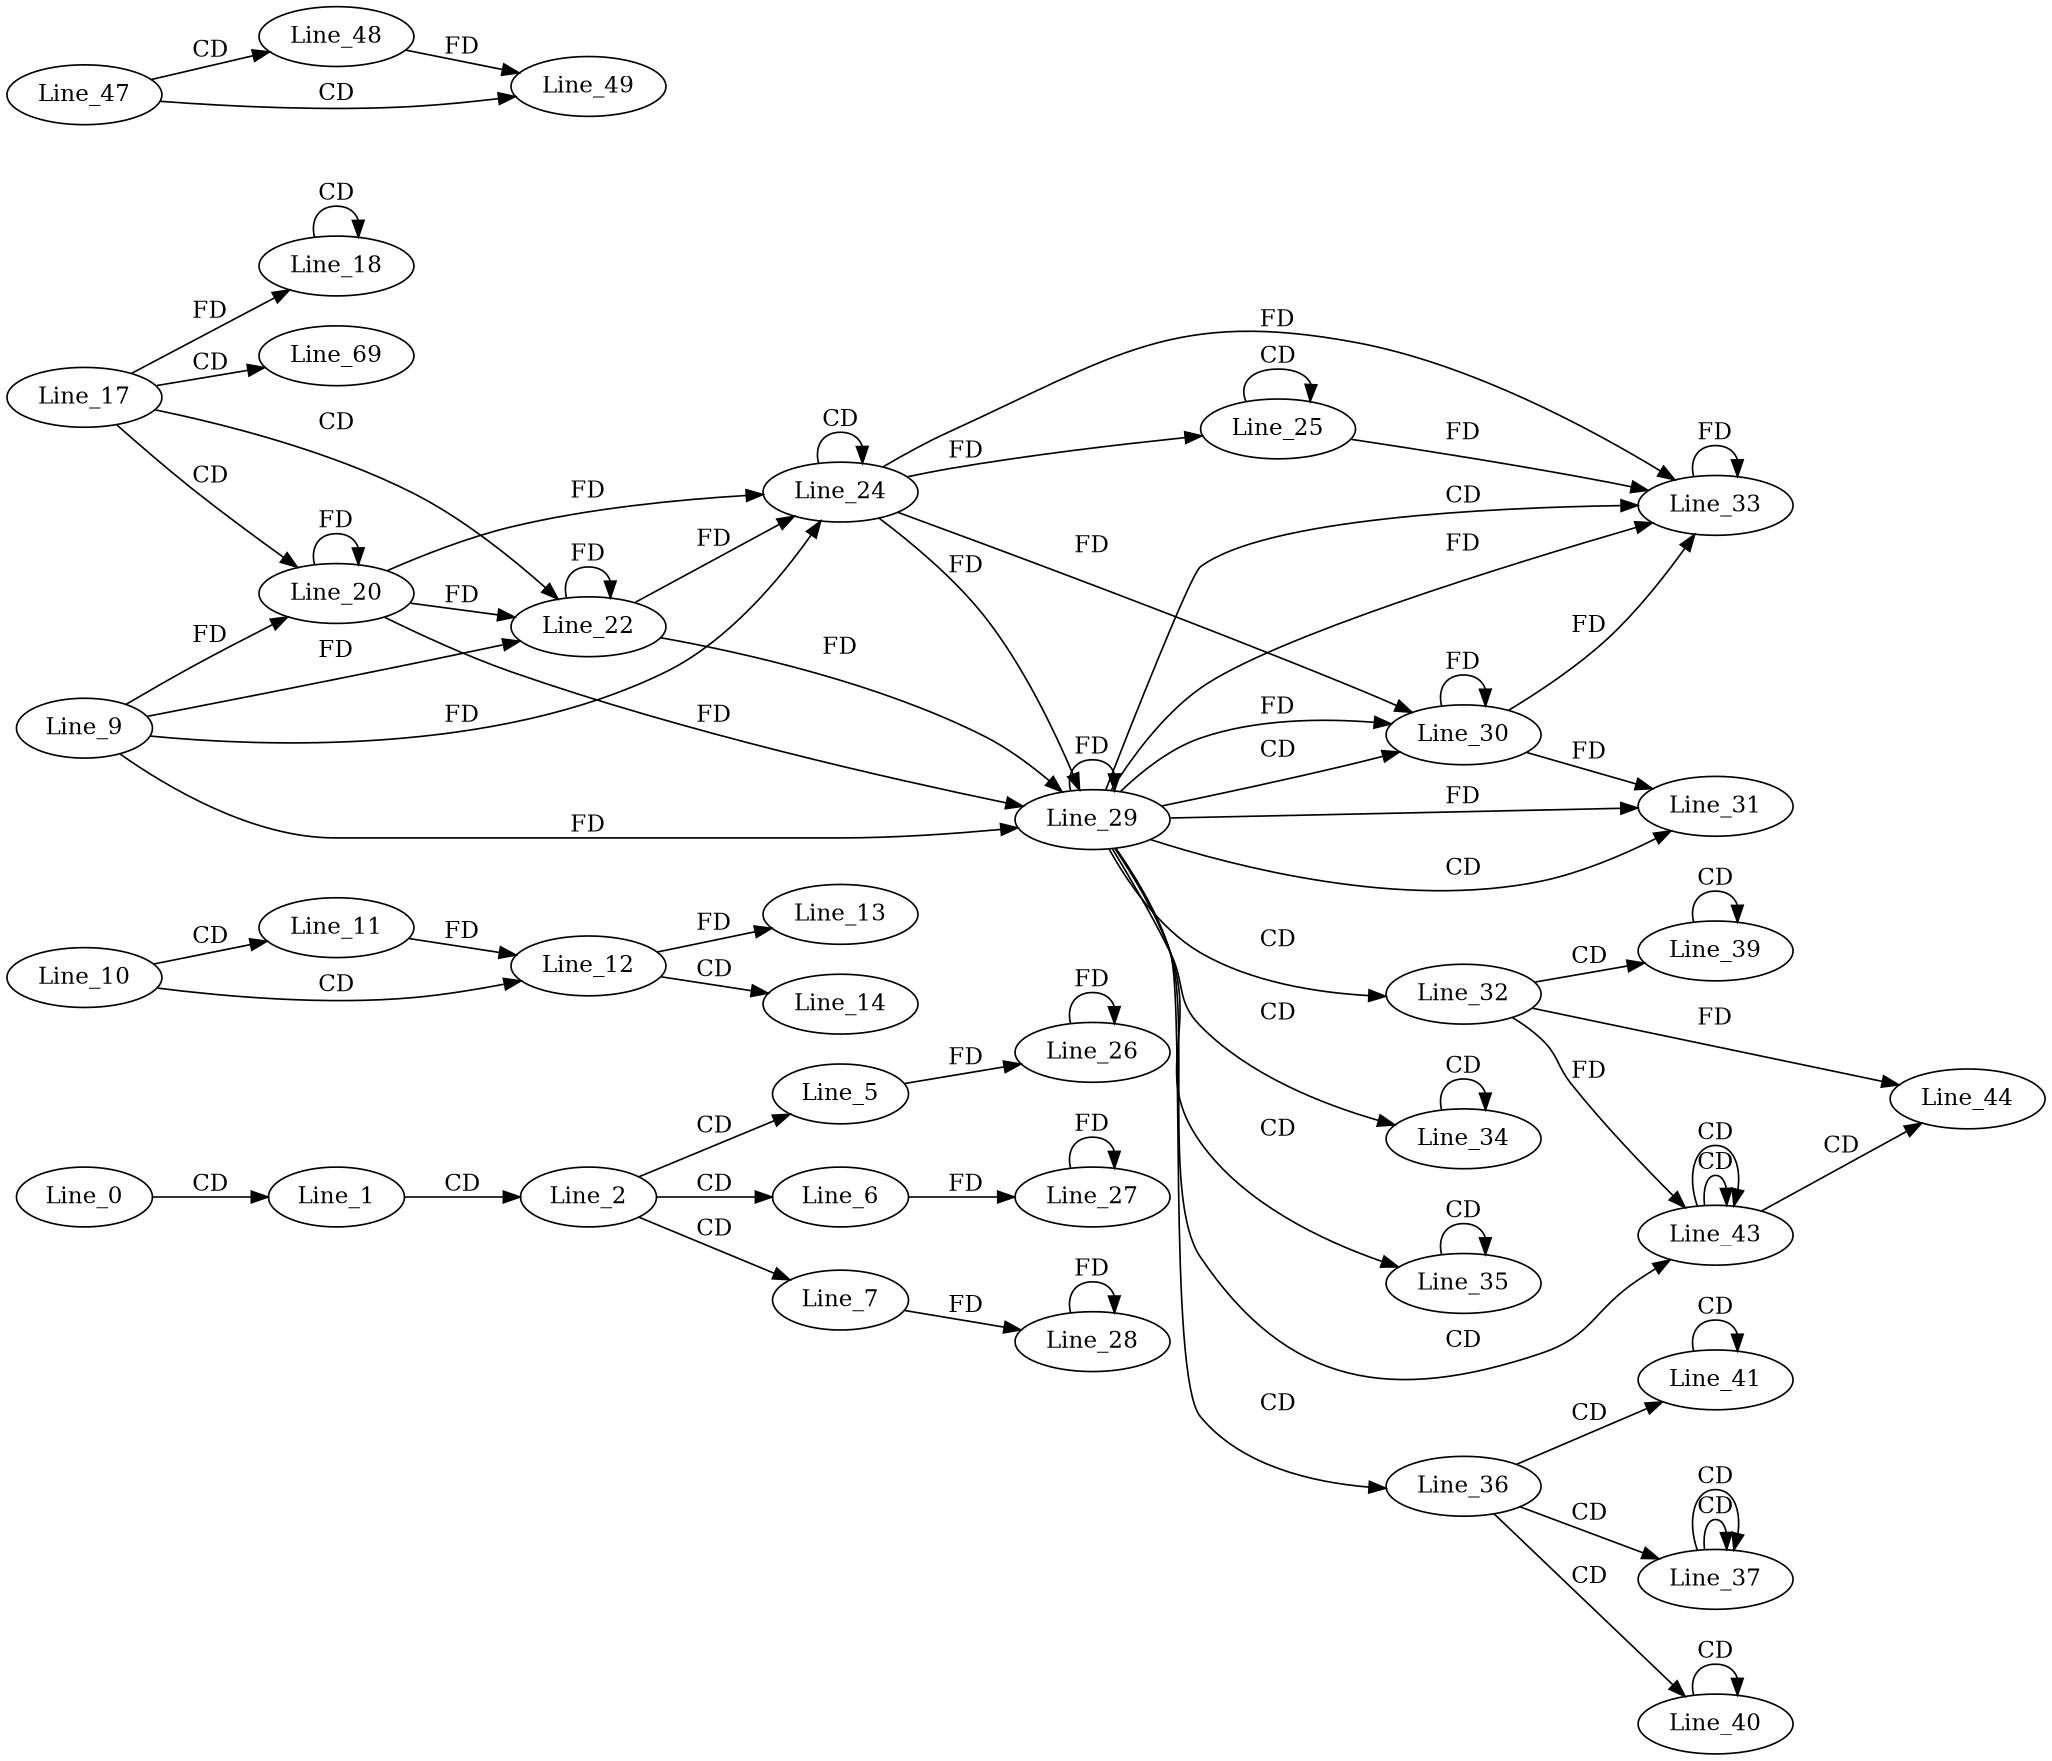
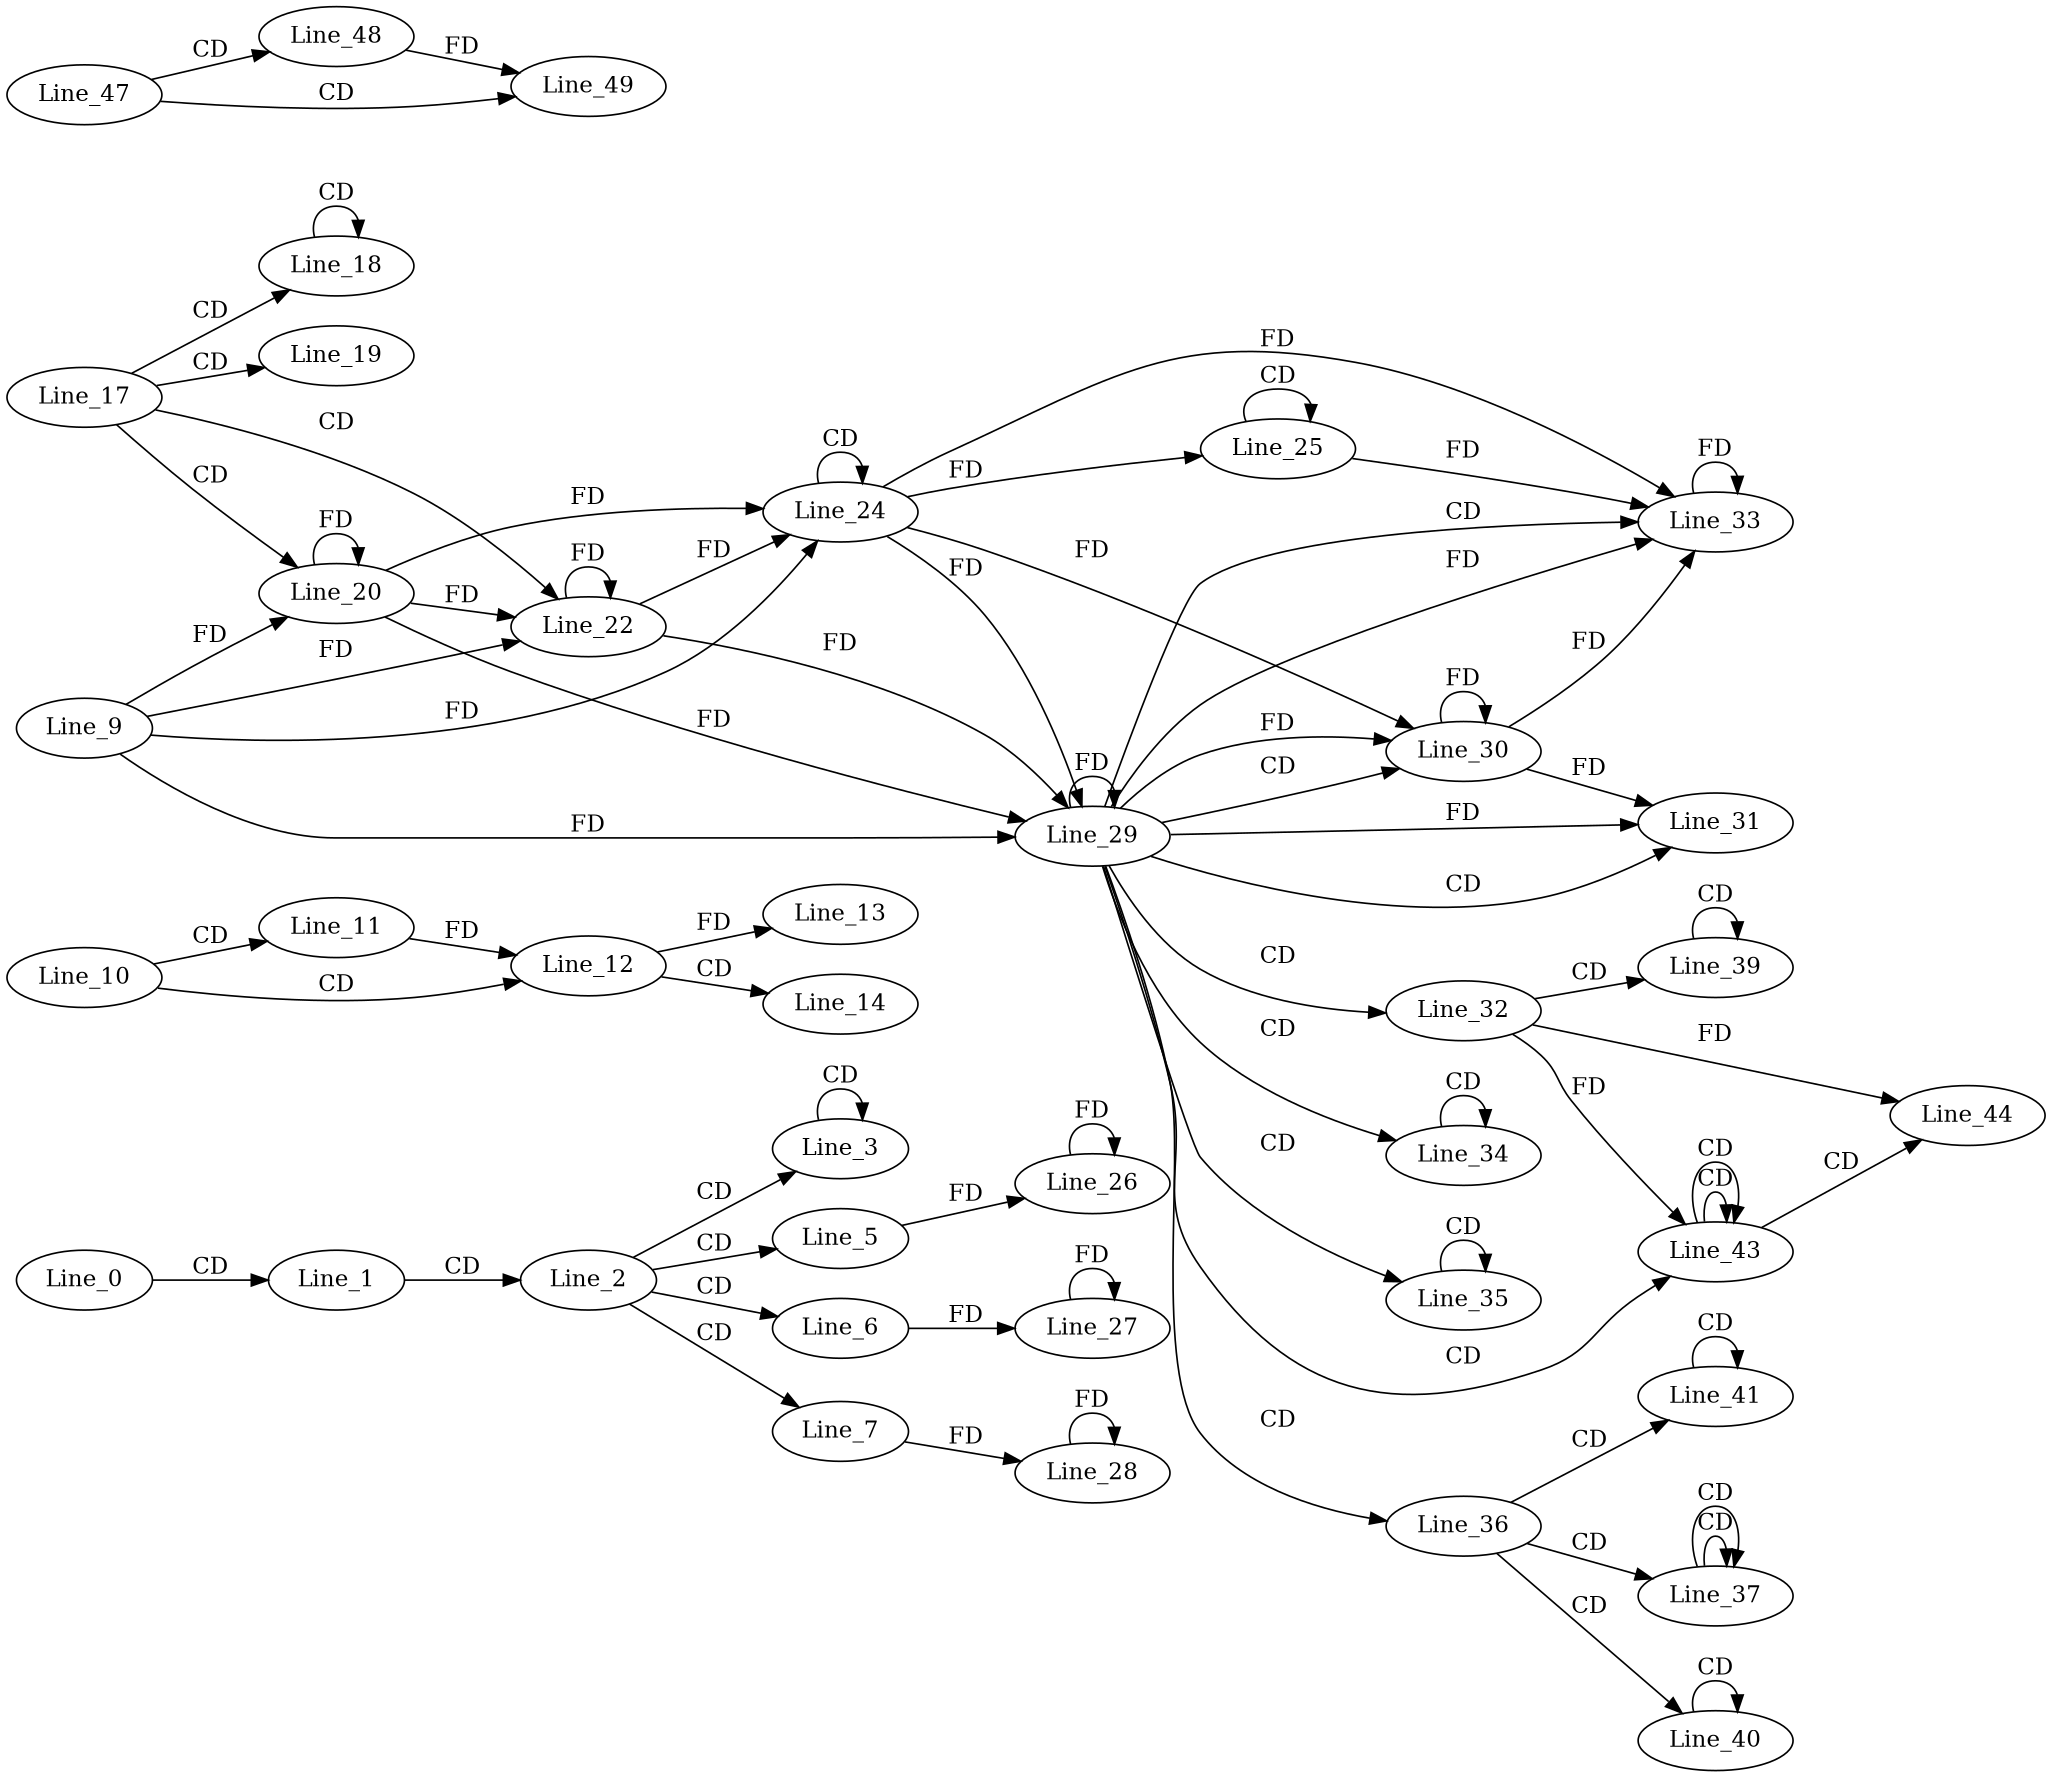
edge "Line_17" -> "Line_18": label "FD" -> "CD"
node "Line_69": label "Line_69" -> "Line_19"
node "Line_3": added
